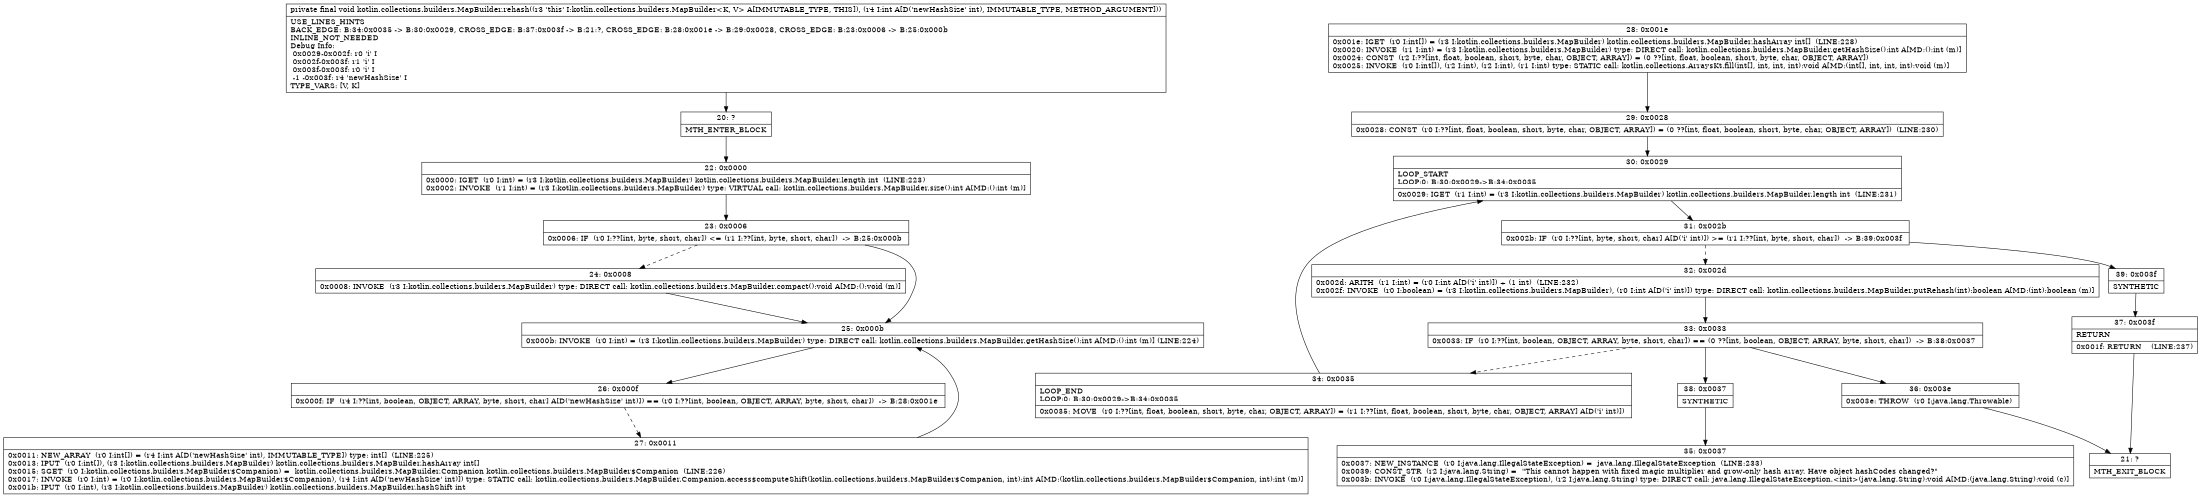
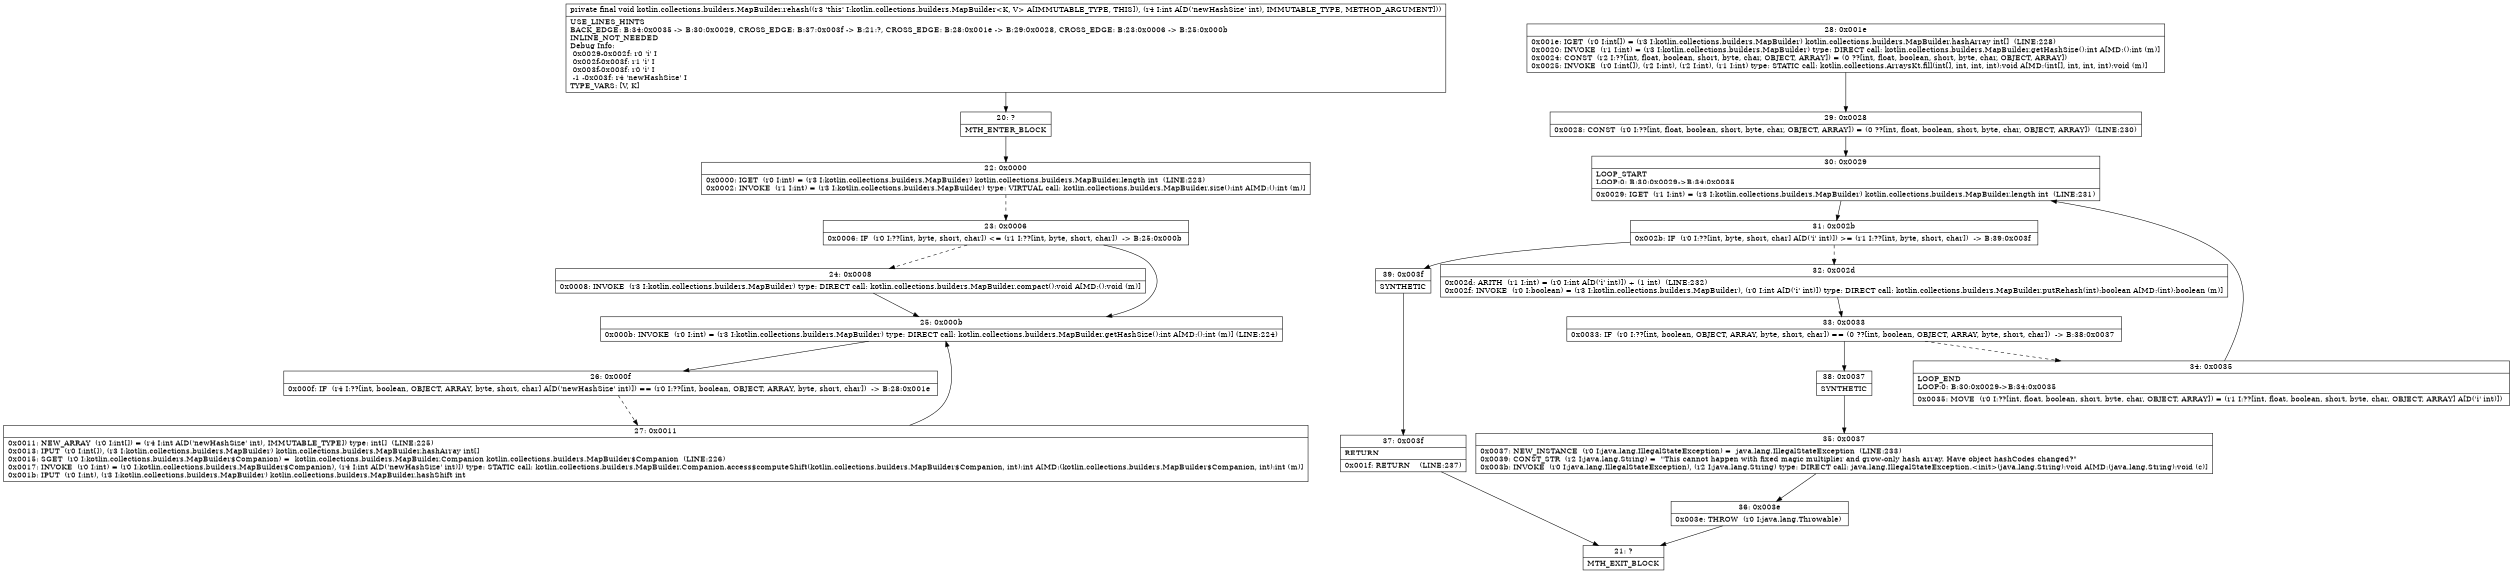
edge "22: 0x0000" -> "23: 0x0006": style solid -> dashed
edge "33: 0x0033" -> "36: 0x003e": now "35: 0x0037" -> "36: 0x003e"
